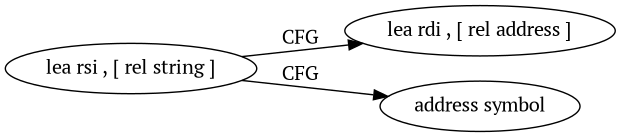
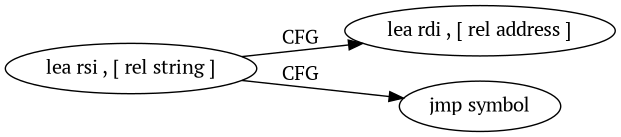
node "address symbol": label "address symbol" -> "jmp symbol"
